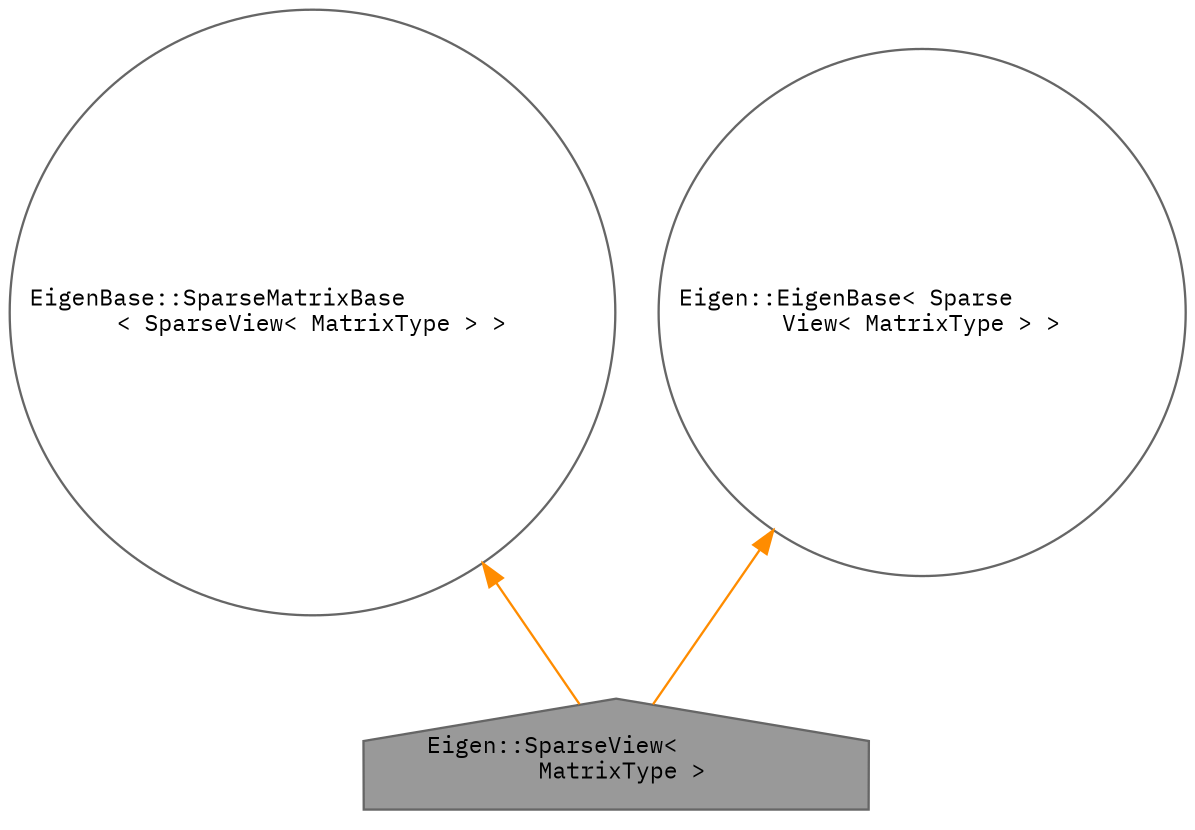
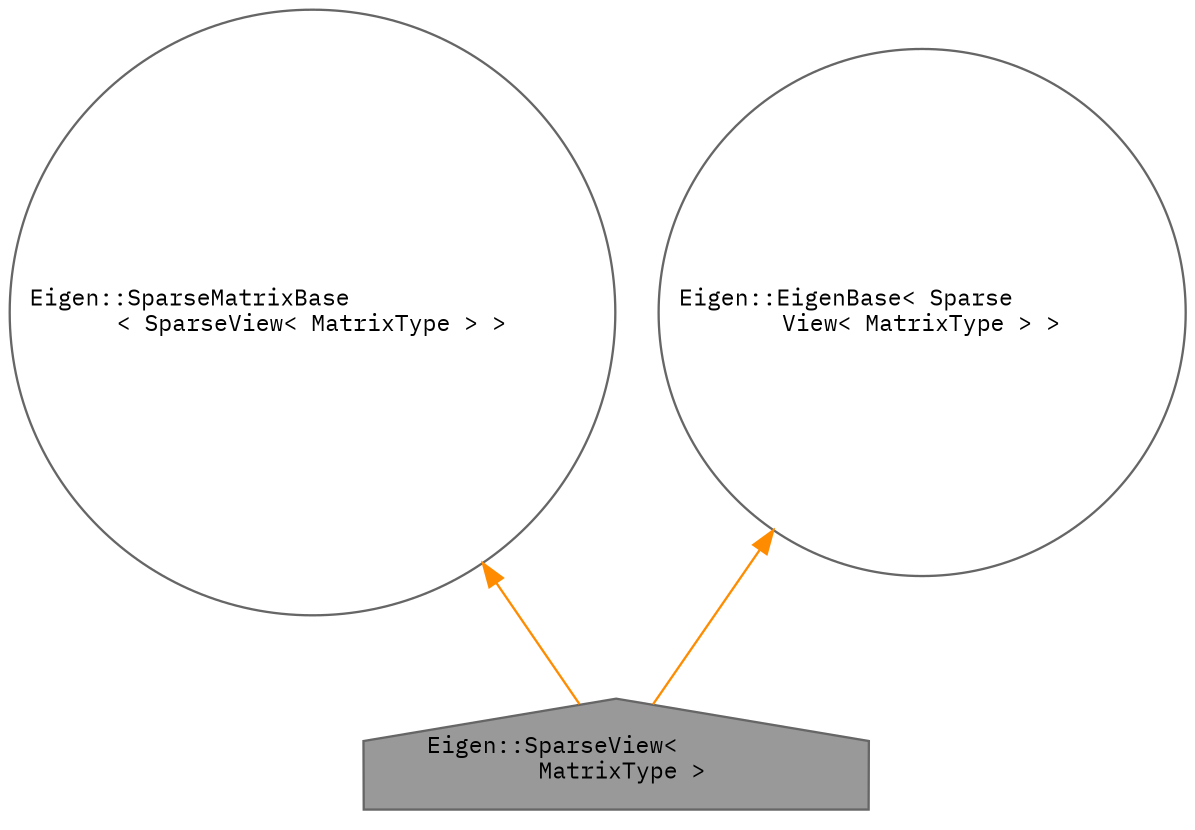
node "EigenBase::SparseMatrixBase < SparseView< MatrixType > >": label "EigenBase::SparseMatrixBase < SparseView< MatrixType > >" -> "Eigen::SparseMatrixBase < SparseView< MatrixType > >"
